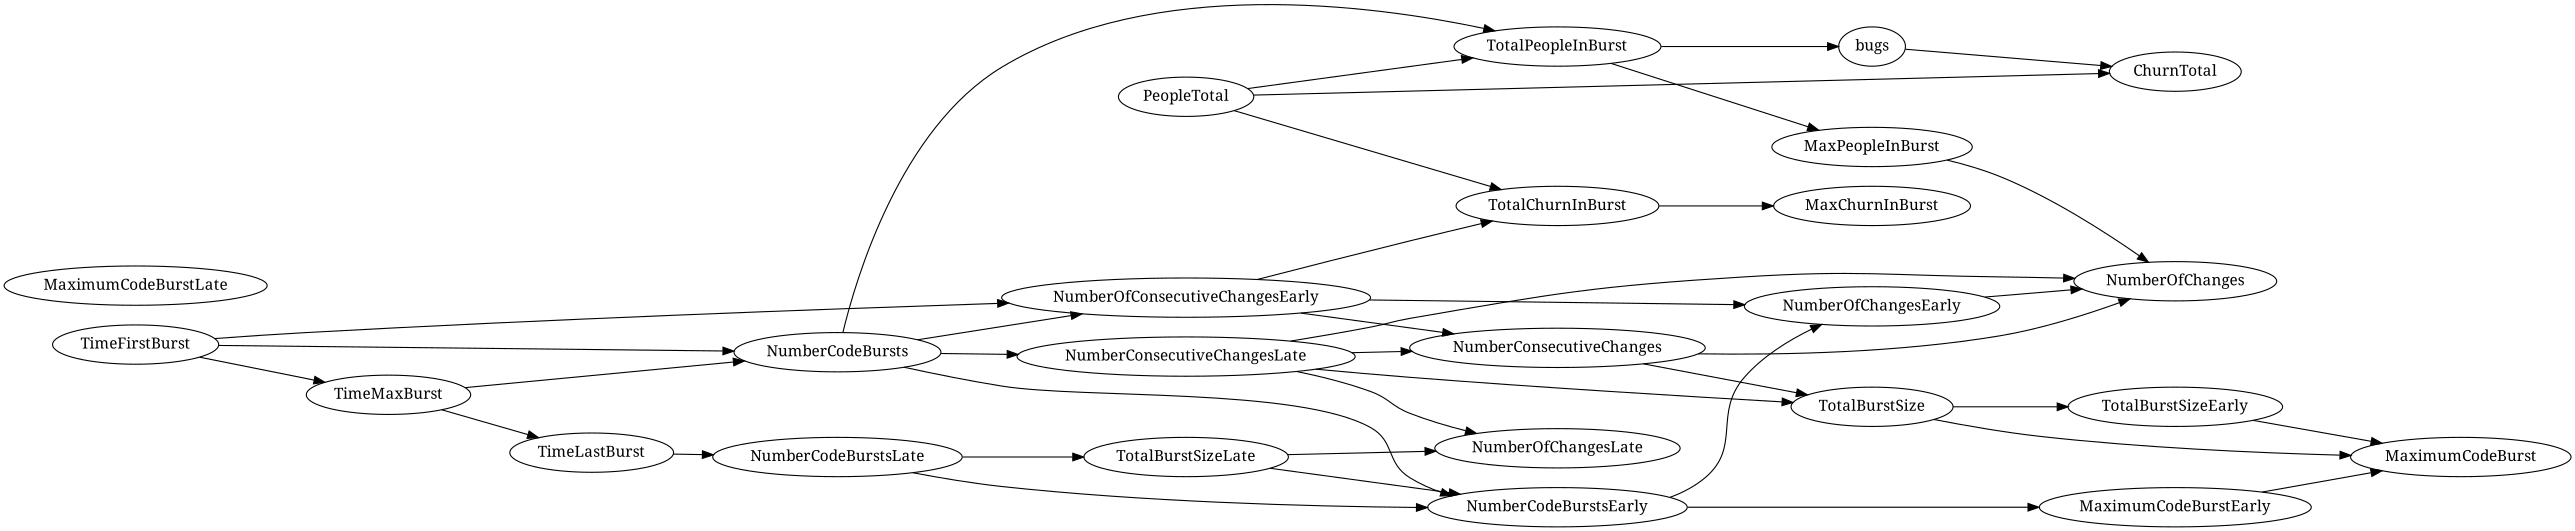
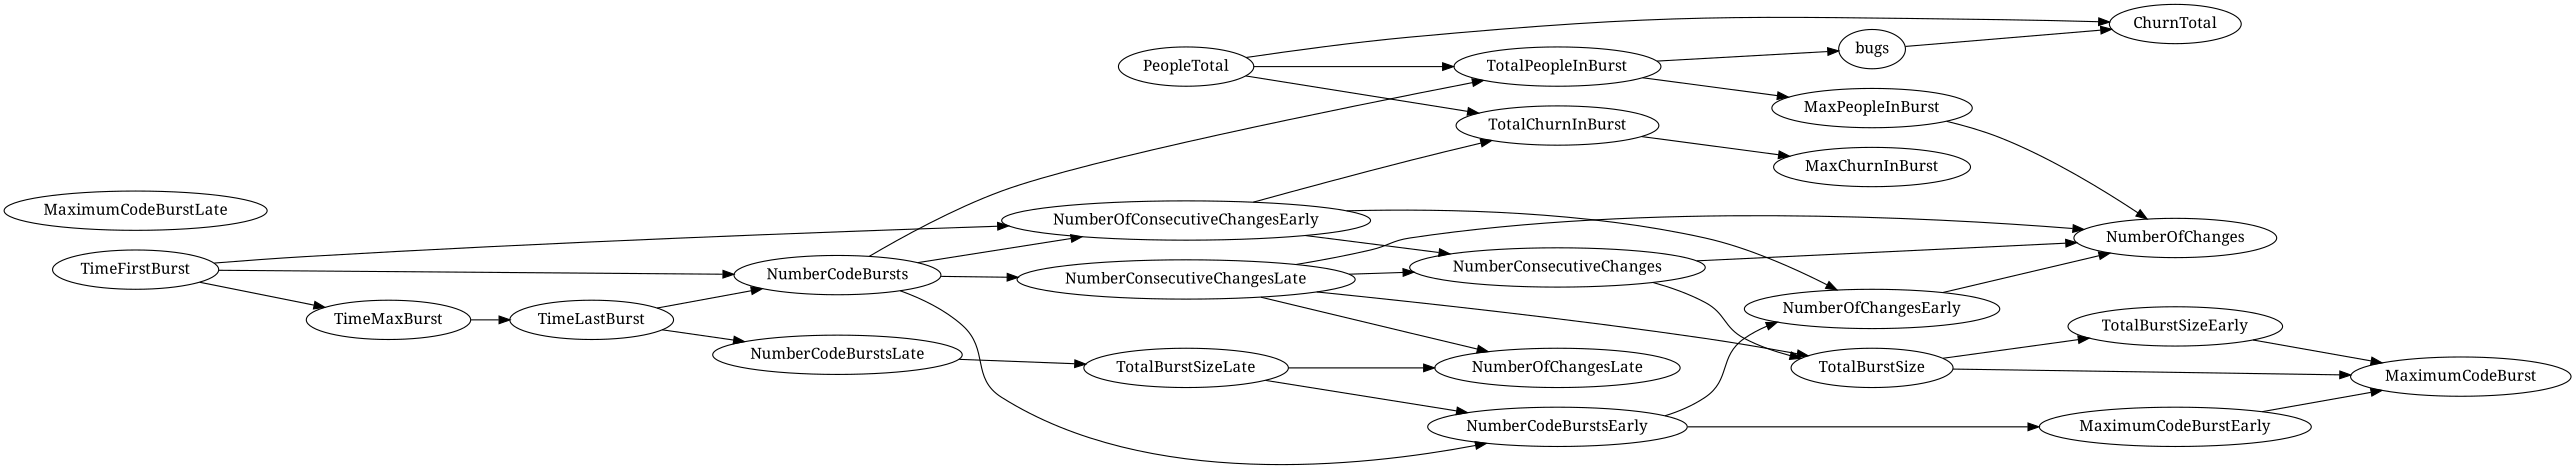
edge "TimeMaxBurst" -> "NumberCodeBursts": now "TimeLastBurst" -> "NumberCodeBursts"
edge "NumberCodeBurstsLate" -> "NumberCodeBurstsEarly": removed
